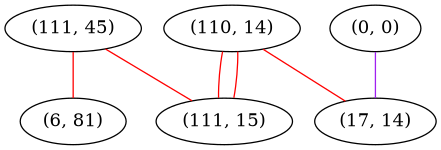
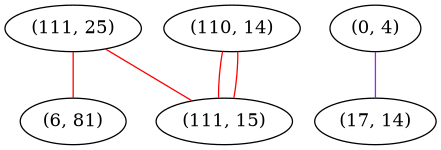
node "(111, 45)": label "(111, 45)" -> "(111, 25)"
node "(0, 0)": label "(0, 0)" -> "(0, 4)"
edge "(110, 14)" -- "(17, 14)": removed
